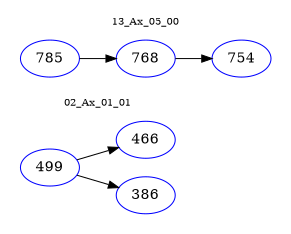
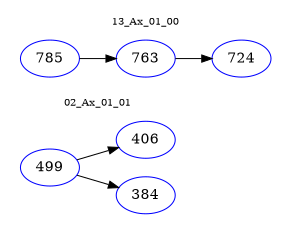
cluster "13_Ax_05_00": label "13_Ax_05_00" -> "13_Ax_01_00"
node "768": label "768" -> "763"
node "754": label "754" -> "724"
node "466": label "466" -> "406"
node "386": label "386" -> "384"
